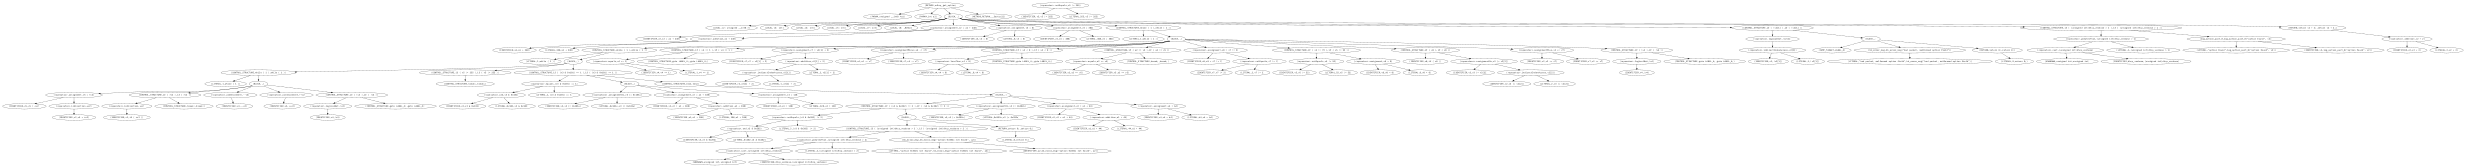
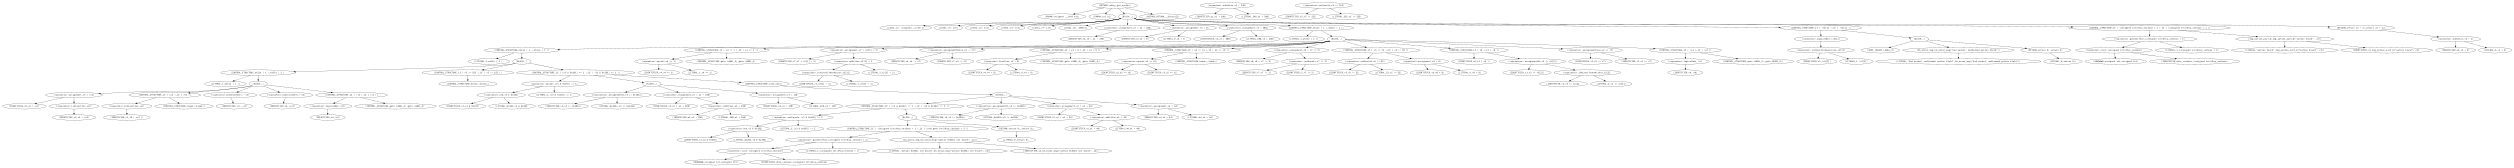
edge "(<operator>.assignment,v2 = a1 + 240)" -> "(<operator>.addition,a1 + 240)": removed
node "(LITERAL,2,v7 != 2)": label "(LITERAL,2,v7 != 2)" -> "(IDENTIFIER,2,v7 != 2)"
